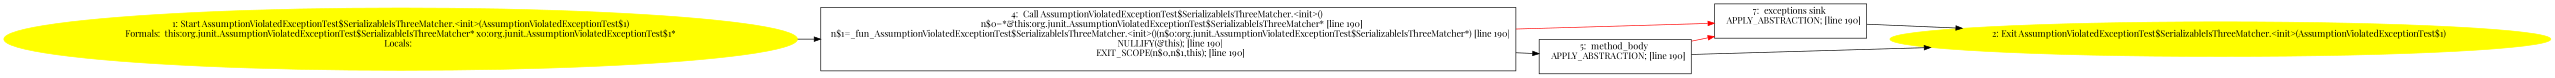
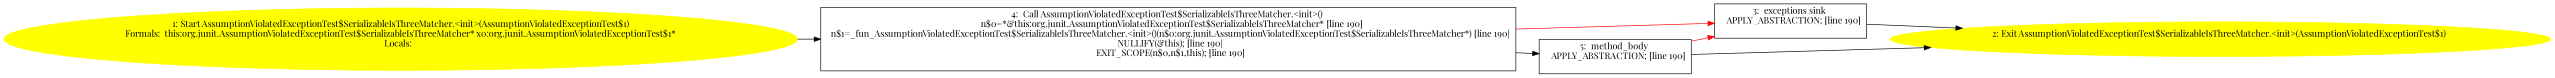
node "7:  exceptions sink APPLY_ABSTRACTION; [line 190]": label "7:  exceptions sink APPLY_ABSTRACTION; [line 190]" -> "3:  exceptions sink APPLY_ABSTRACTION; [line 190]"
